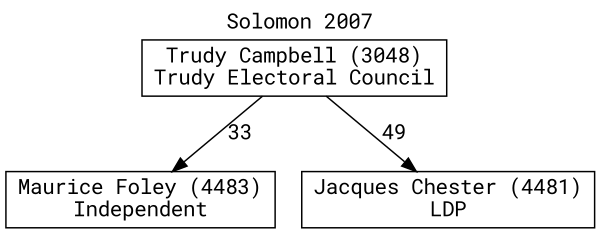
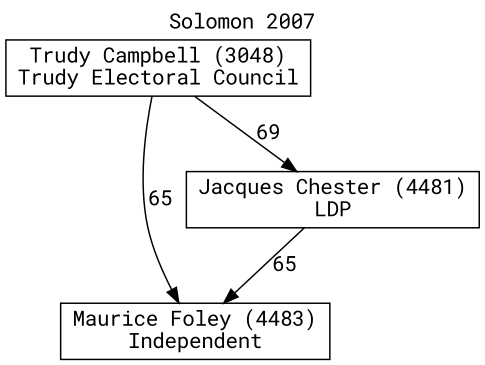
edge "Trudy Campbell (3048) Trudy Electoral Council" -> "Maurice Foley (4483) Independent": label "33" -> "65"
edge "Trudy Campbell (3048) Trudy Electoral Council" -> "Jacques Chester (4481) LDP": label "49" -> "69"
edge "Jacques Chester (4481) LDP" -> "Maurice Foley (4483) Independent": added, label "65"
